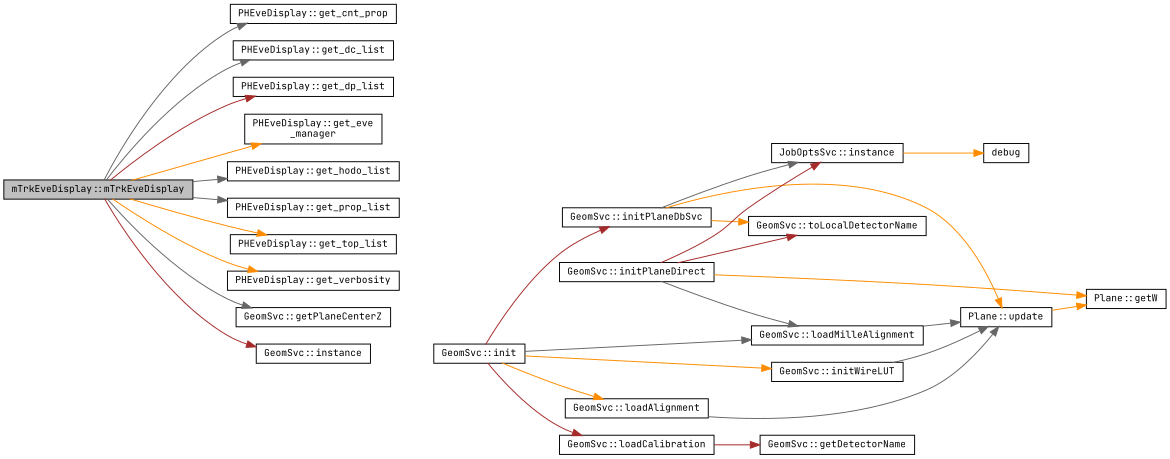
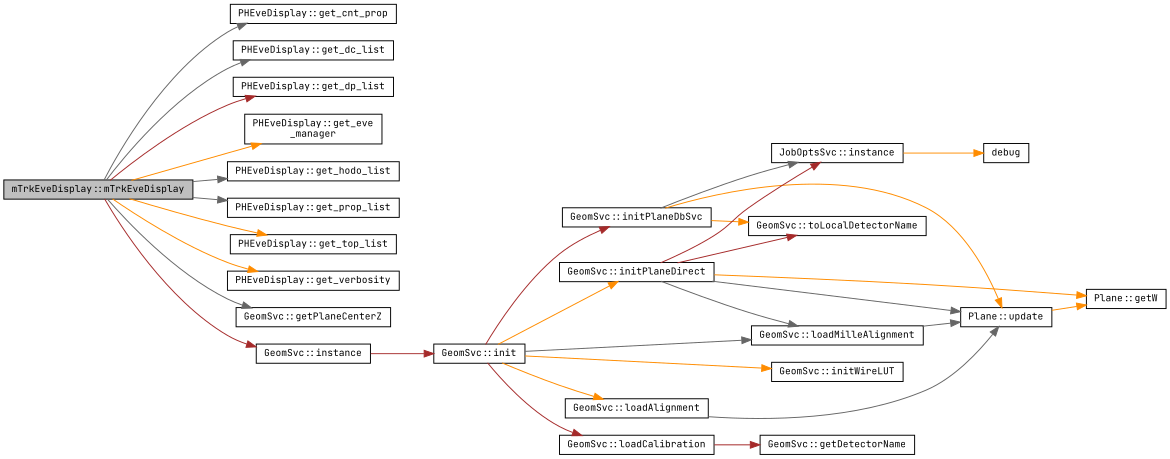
edge "GeomSvc::init" -> "GeomSvc::initPlaneDirect": added
edge "GeomSvc::initWireLUT" -> "Plane::update": now "GeomSvc::initPlaneDirect" -> "Plane::update"
edge "GeomSvc::instance" -> "GeomSvc::init": added
